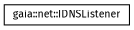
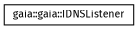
node "gaia::net::IDNSListener": label "gaia::net::IDNSListener" -> "gaia::gaia::IDNSListener"
